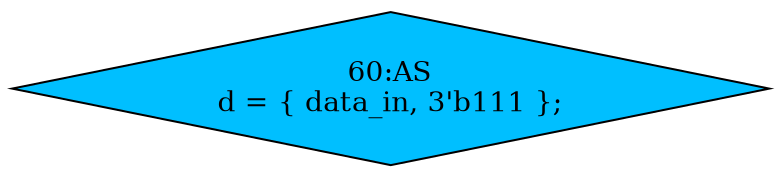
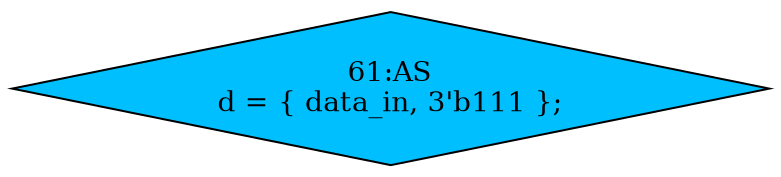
node "60:AS d = { data_in, 3'b111 };": label "60:AS d = { data_in, 3'b111 };" -> "61:AS d = { data_in, 3'b111 };"
